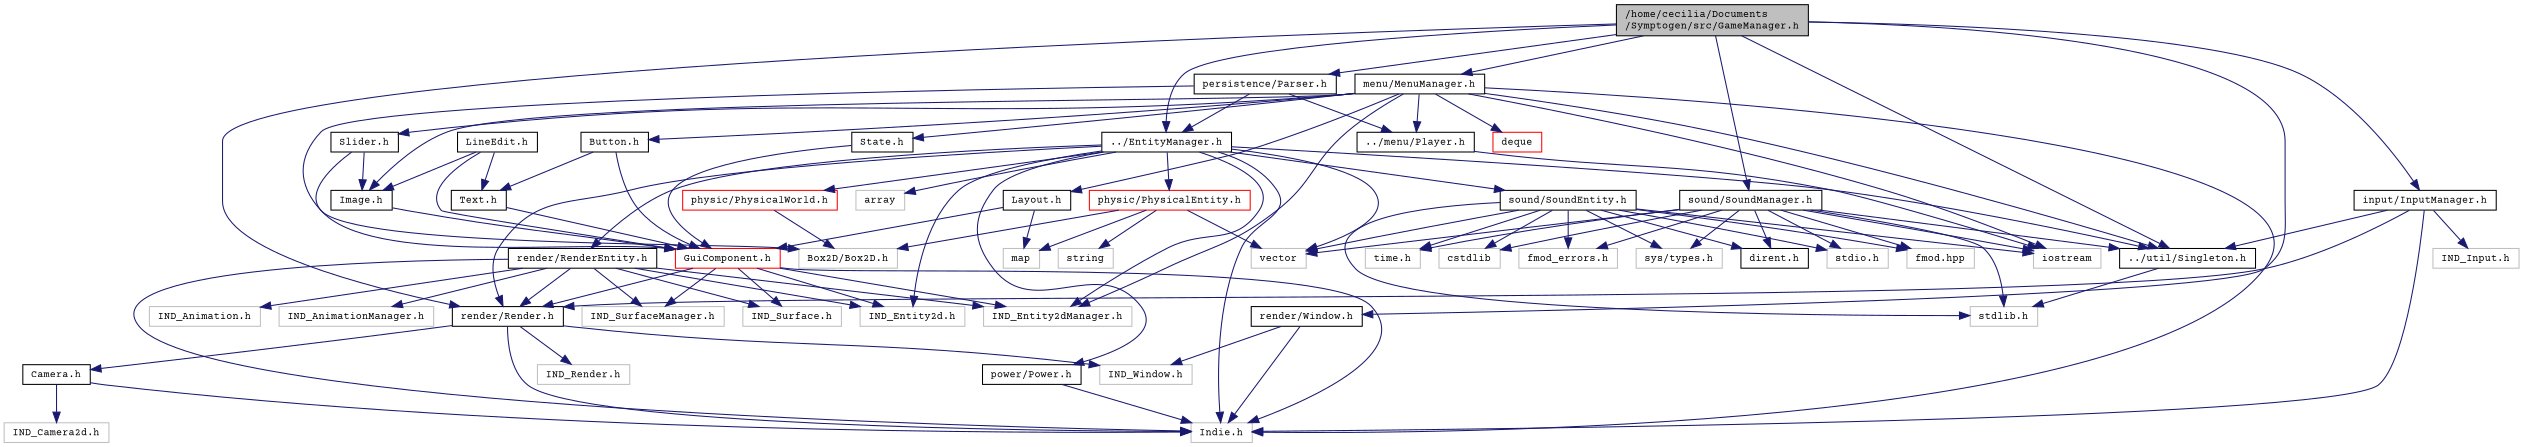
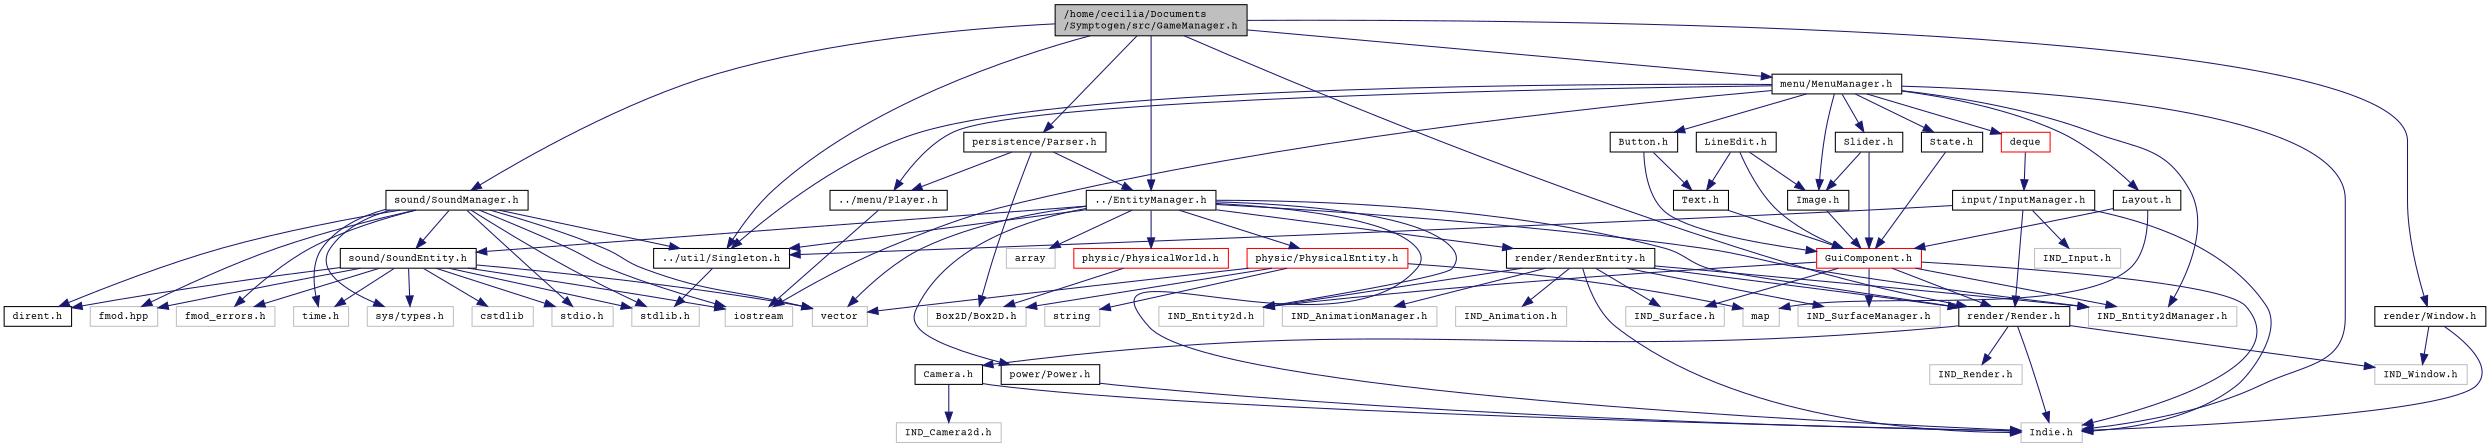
edge "/home/cecilia/Documents /Symptogen/src/GameManager.h" -> "input/InputManager.h": now "deque" -> "input/InputManager.h"
edge "sound/SoundManager.h" -> "cstdlib": now "sound/SoundManager.h" -> "sound/SoundEntity.h"
